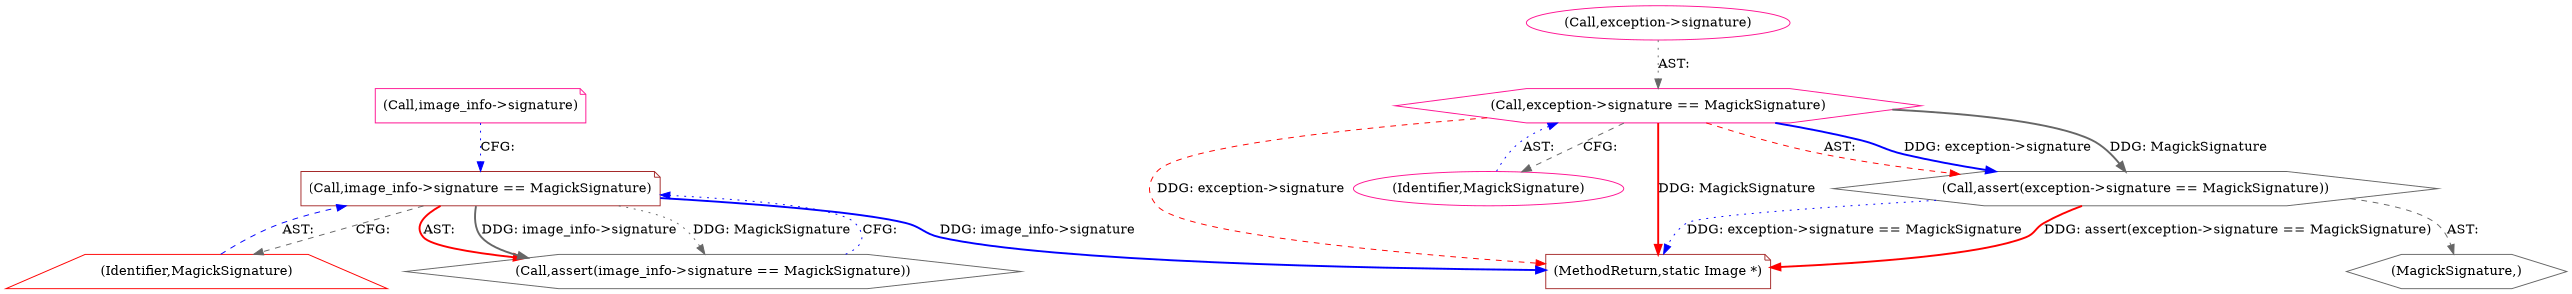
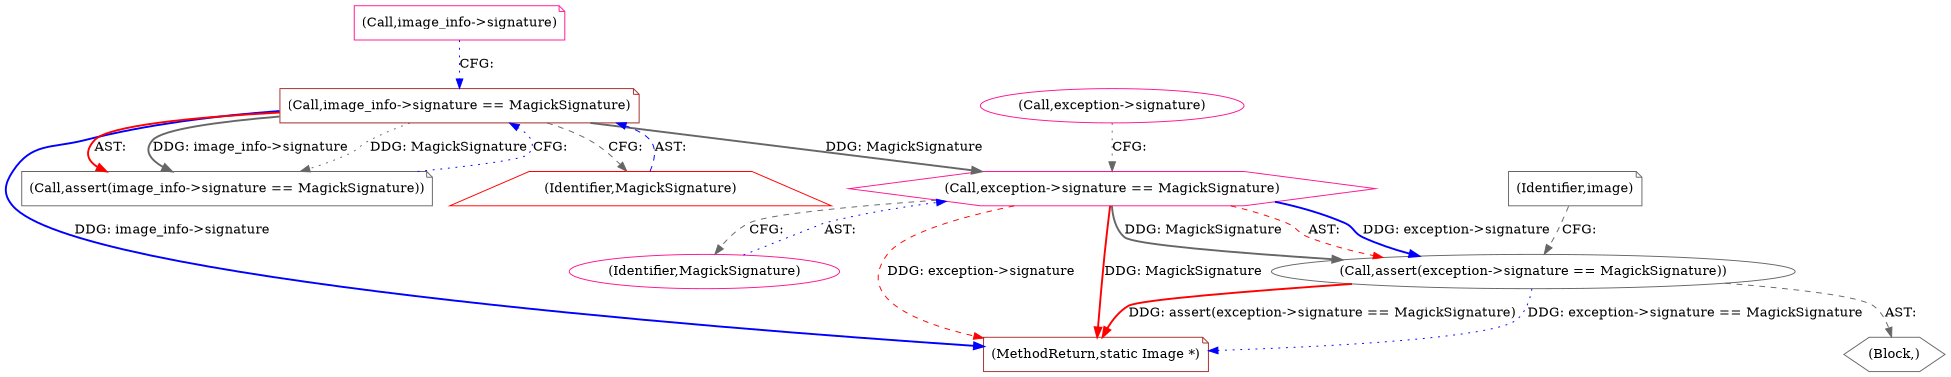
edge "(Call,exception->signature)" -> "(Call,exception->signature == MagickSignature)": label "AST: " -> "CFG: "
edge "(Call,image_info->signature == MagickSignature)" -> "(Call,exception->signature == MagickSignature)": added, label "DDG: MagickSignature"
node "(Identifier,image)": added
node "(Call,assert(exception->signature == MagickSignature))": shape hexagon -> ellipse
node "(Call,assert(image_info->signature == MagickSignature))": shape hexagon -> note
node "(MagickSignature,)": label "(MagickSignature,)" -> "(Block,)"
